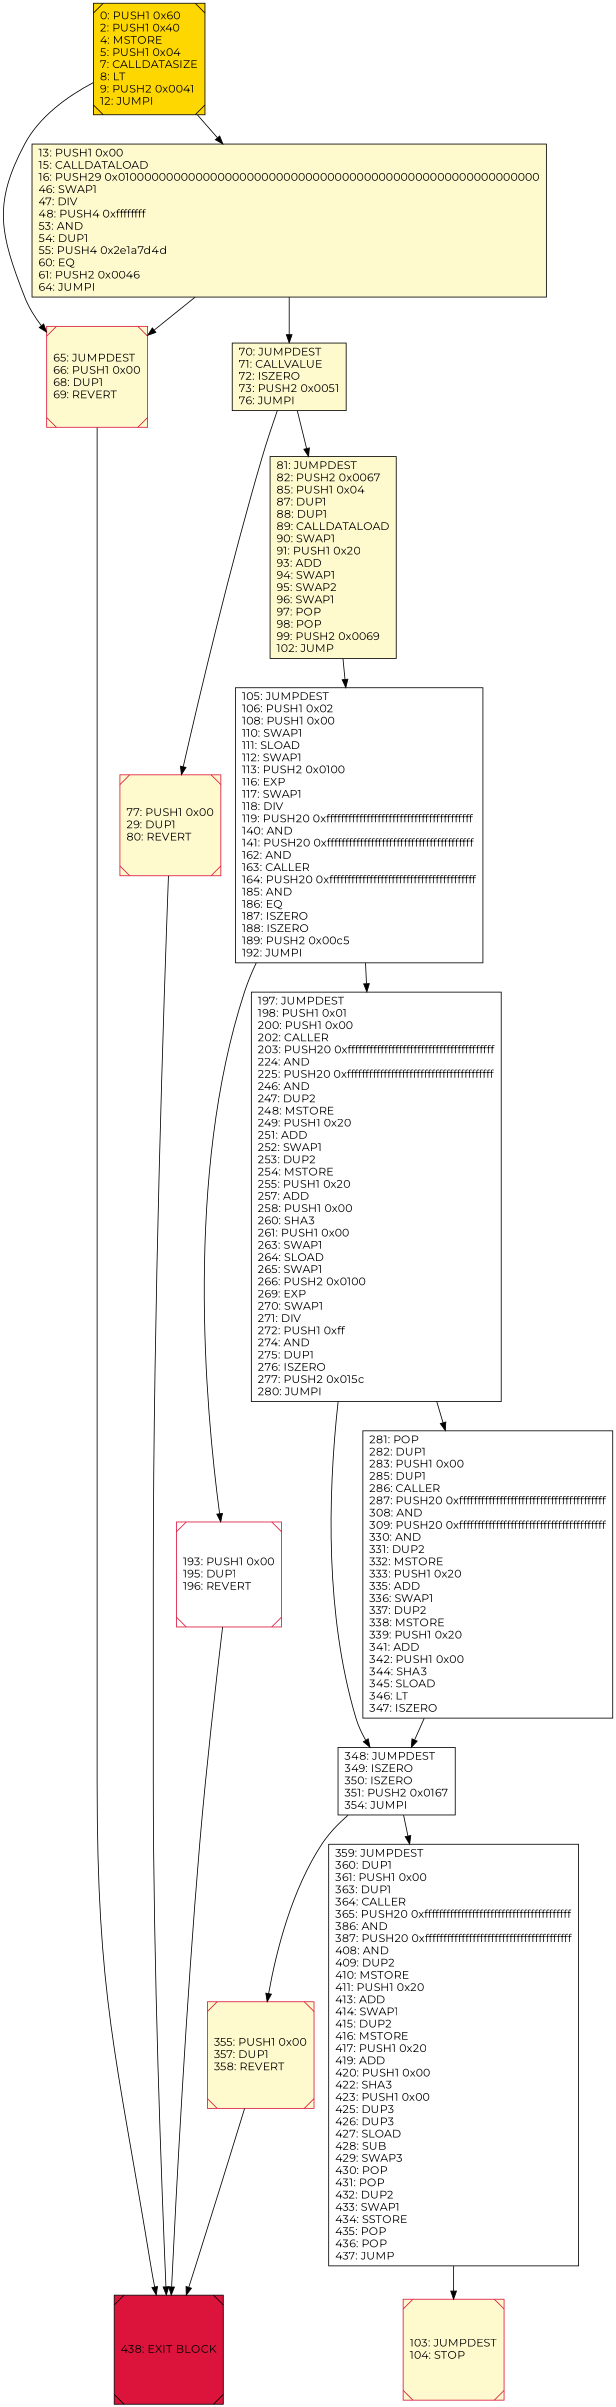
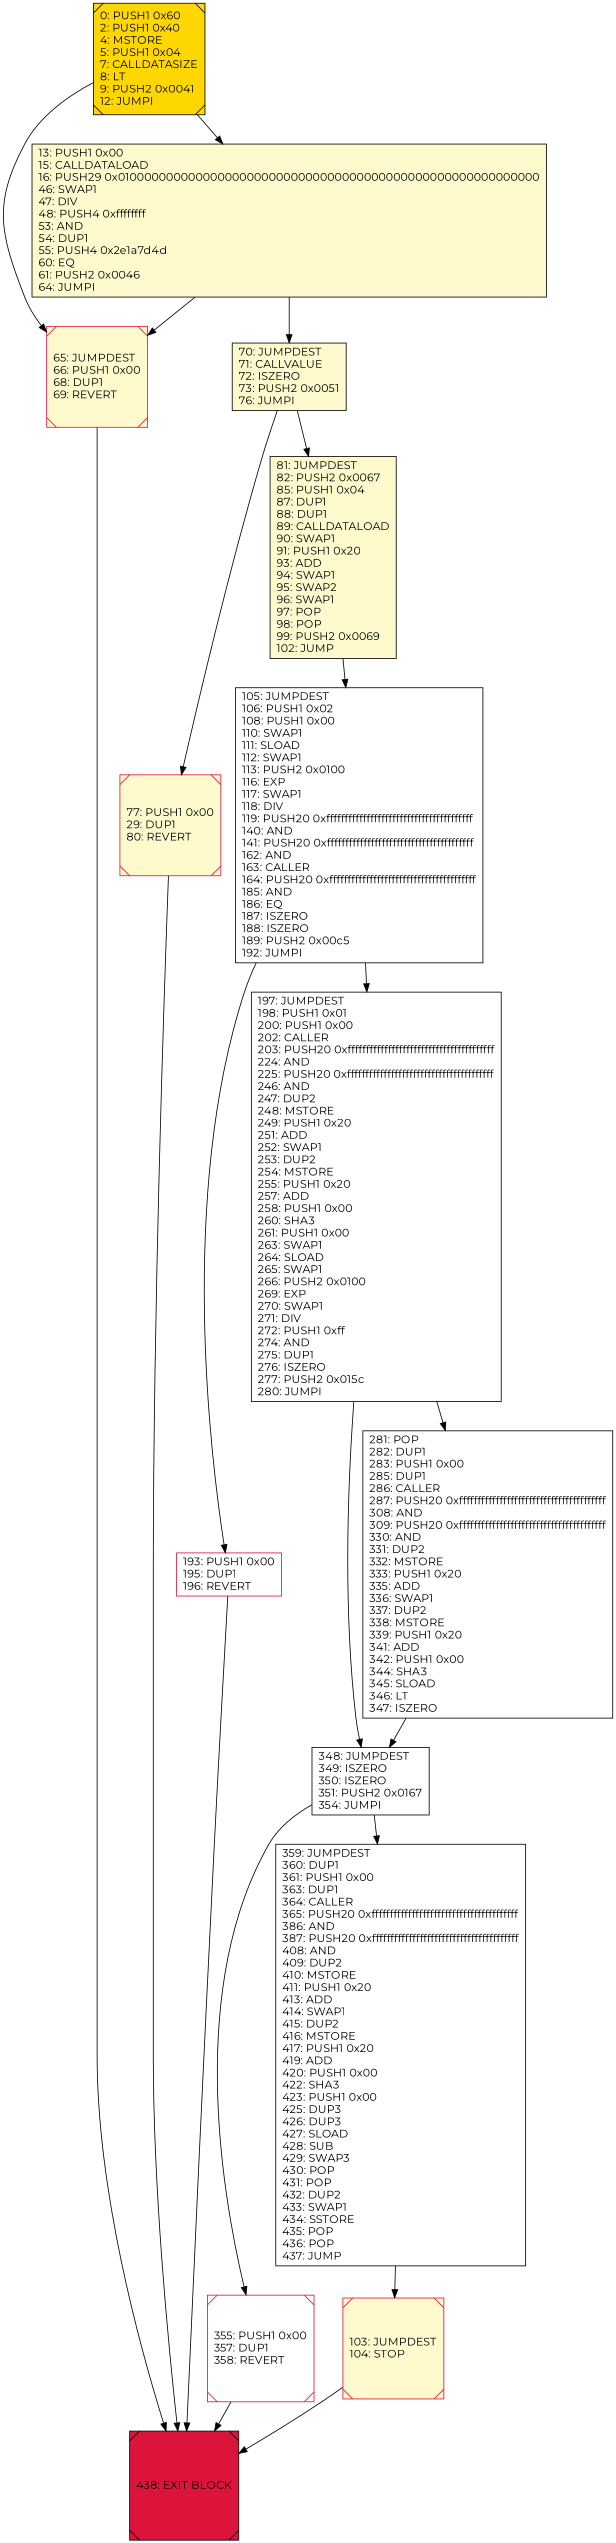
node "193: PUSH1 0x00 195: DUP1 196: REVERT": shape Msquare -> box
node "355: PUSH1 0x00 357: DUP1 358: REVERT": fillcolor lemonchiffon -> white
edge "103: JUMPDEST 104: STOP" -> "438: EXIT BLOCK": added
